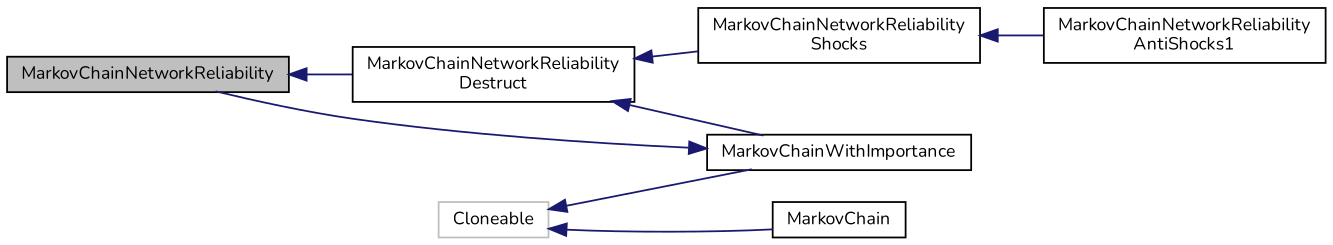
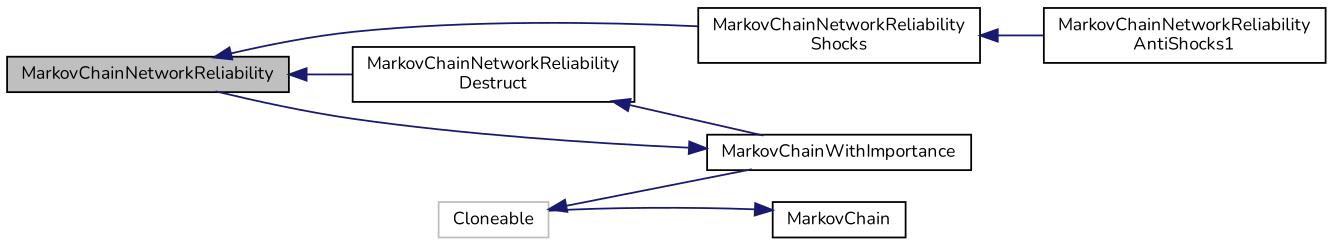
edge "MarkovChainNetworkReliability Shocks" -> "MarkovChainNetworkReliability Destruct": now "MarkovChainNetworkReliability Shocks" -> "MarkovChainNetworkReliability"
edge "MarkovChain" -> "Cloneable": reversed
